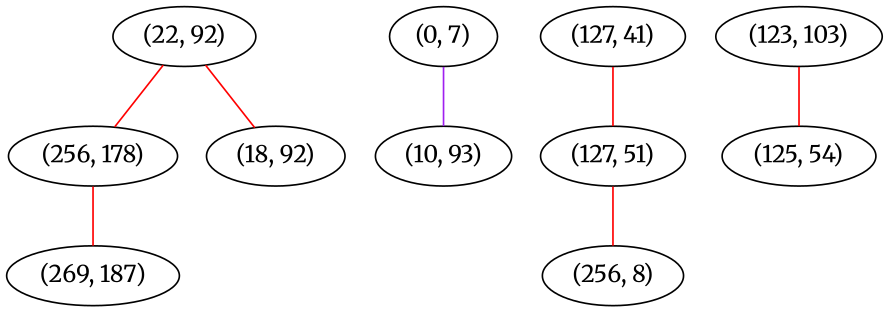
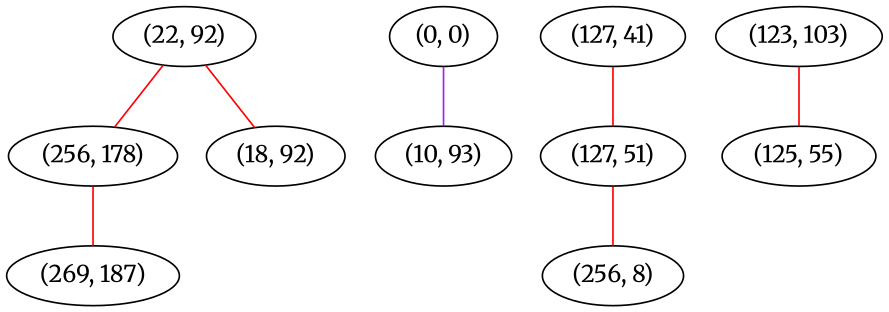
node "(0, 7)": label "(0, 7)" -> "(0, 0)"
node "(125, 54)": label "(125, 54)" -> "(125, 55)"
